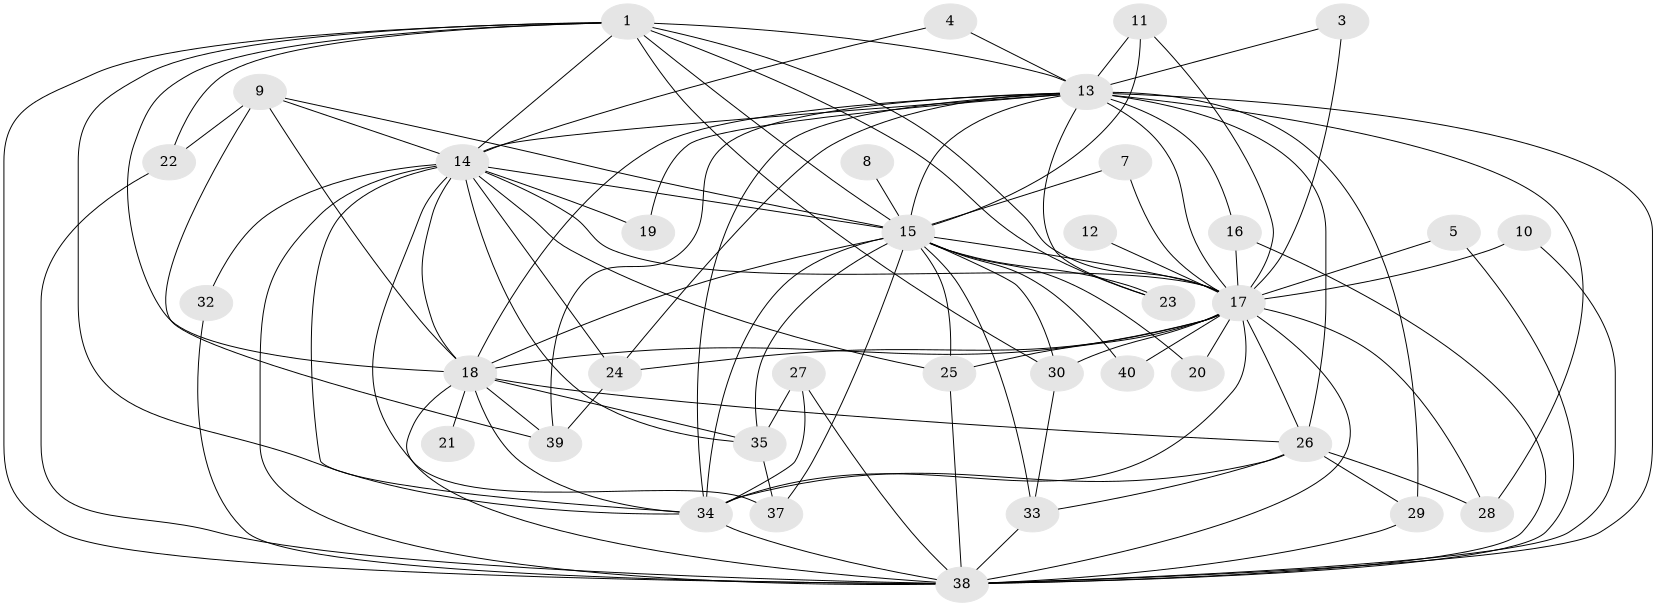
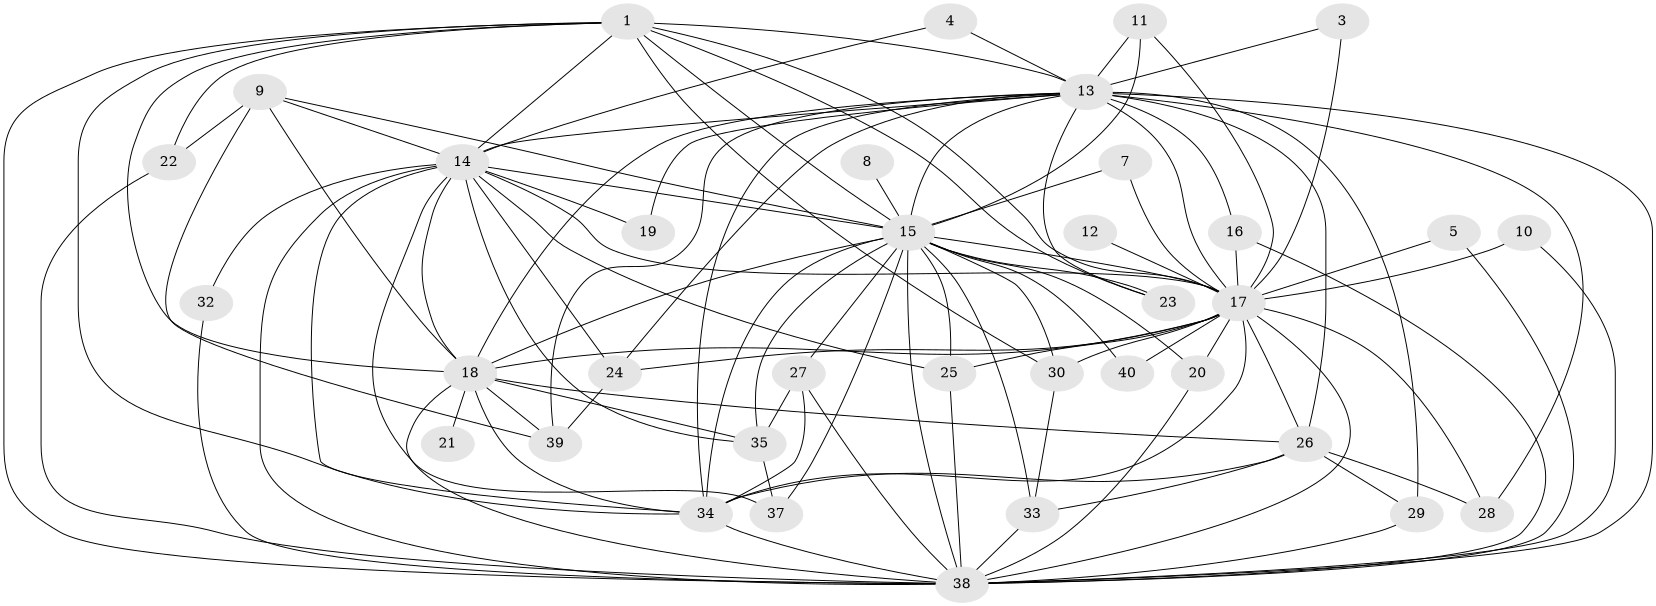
edge "15" -- "27": added
edge "15" -- "38": added
edge "20" -- "38": added
